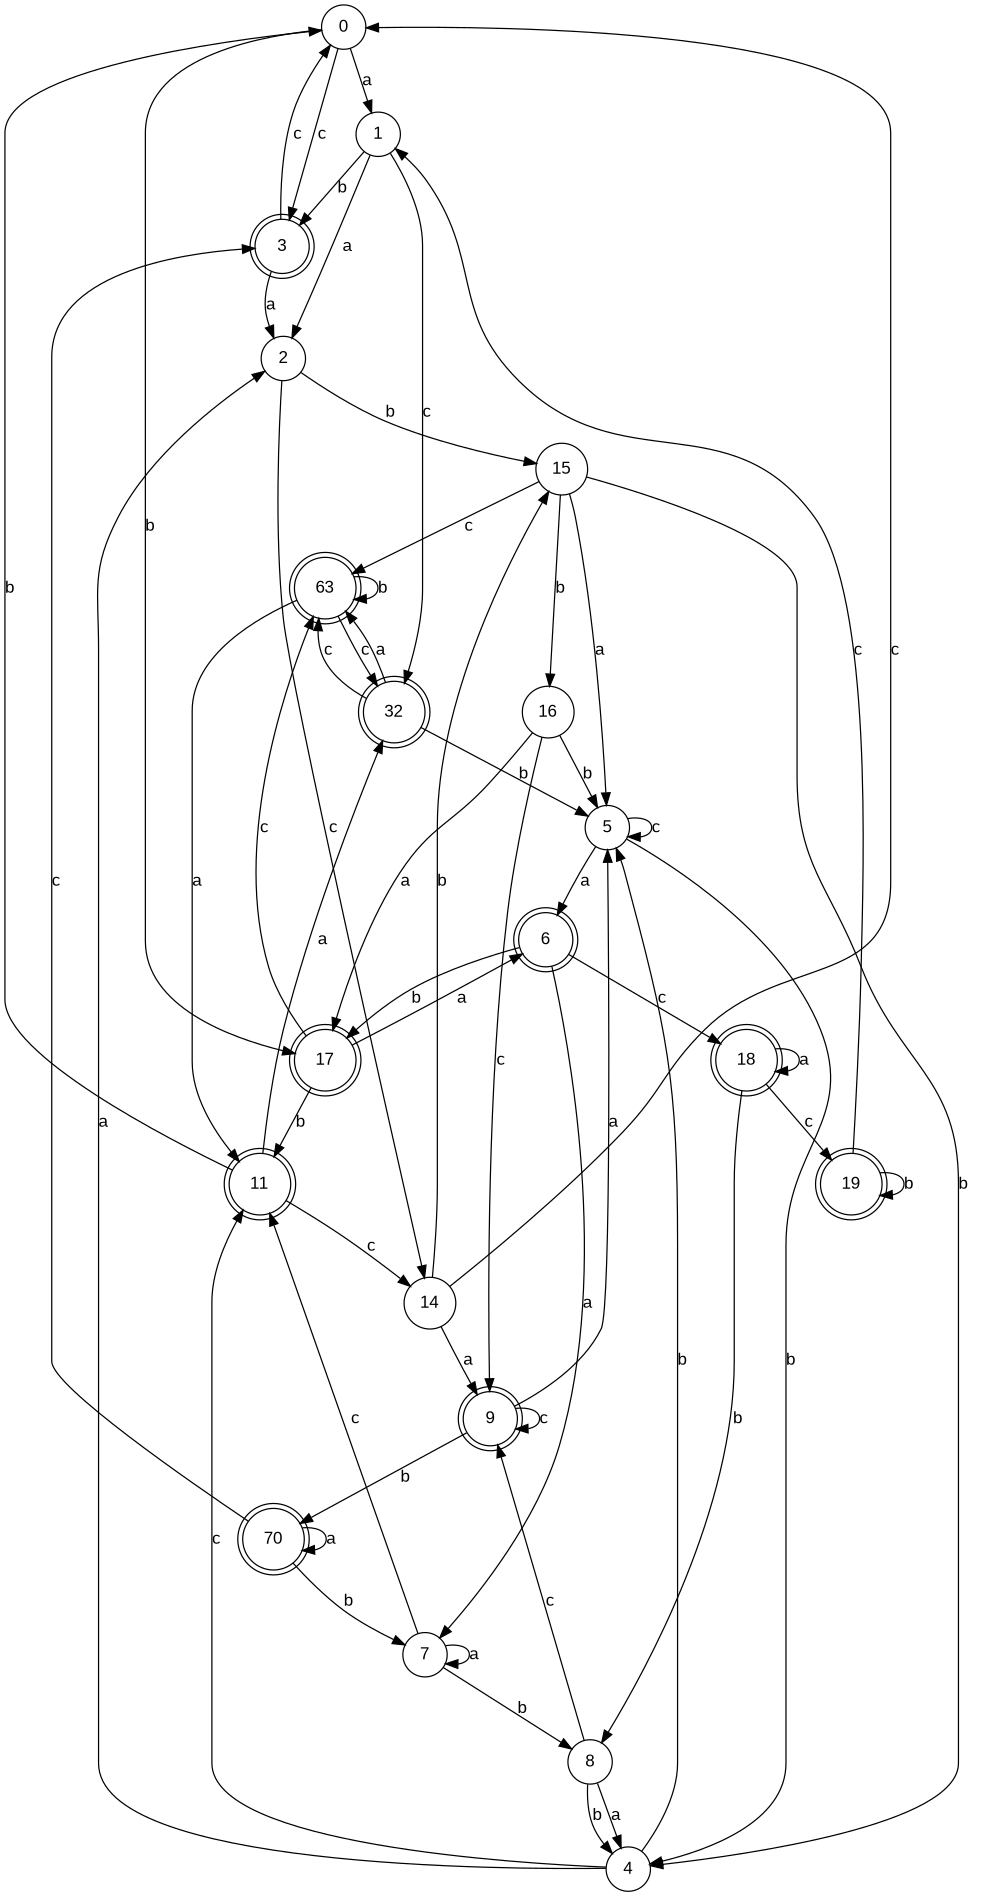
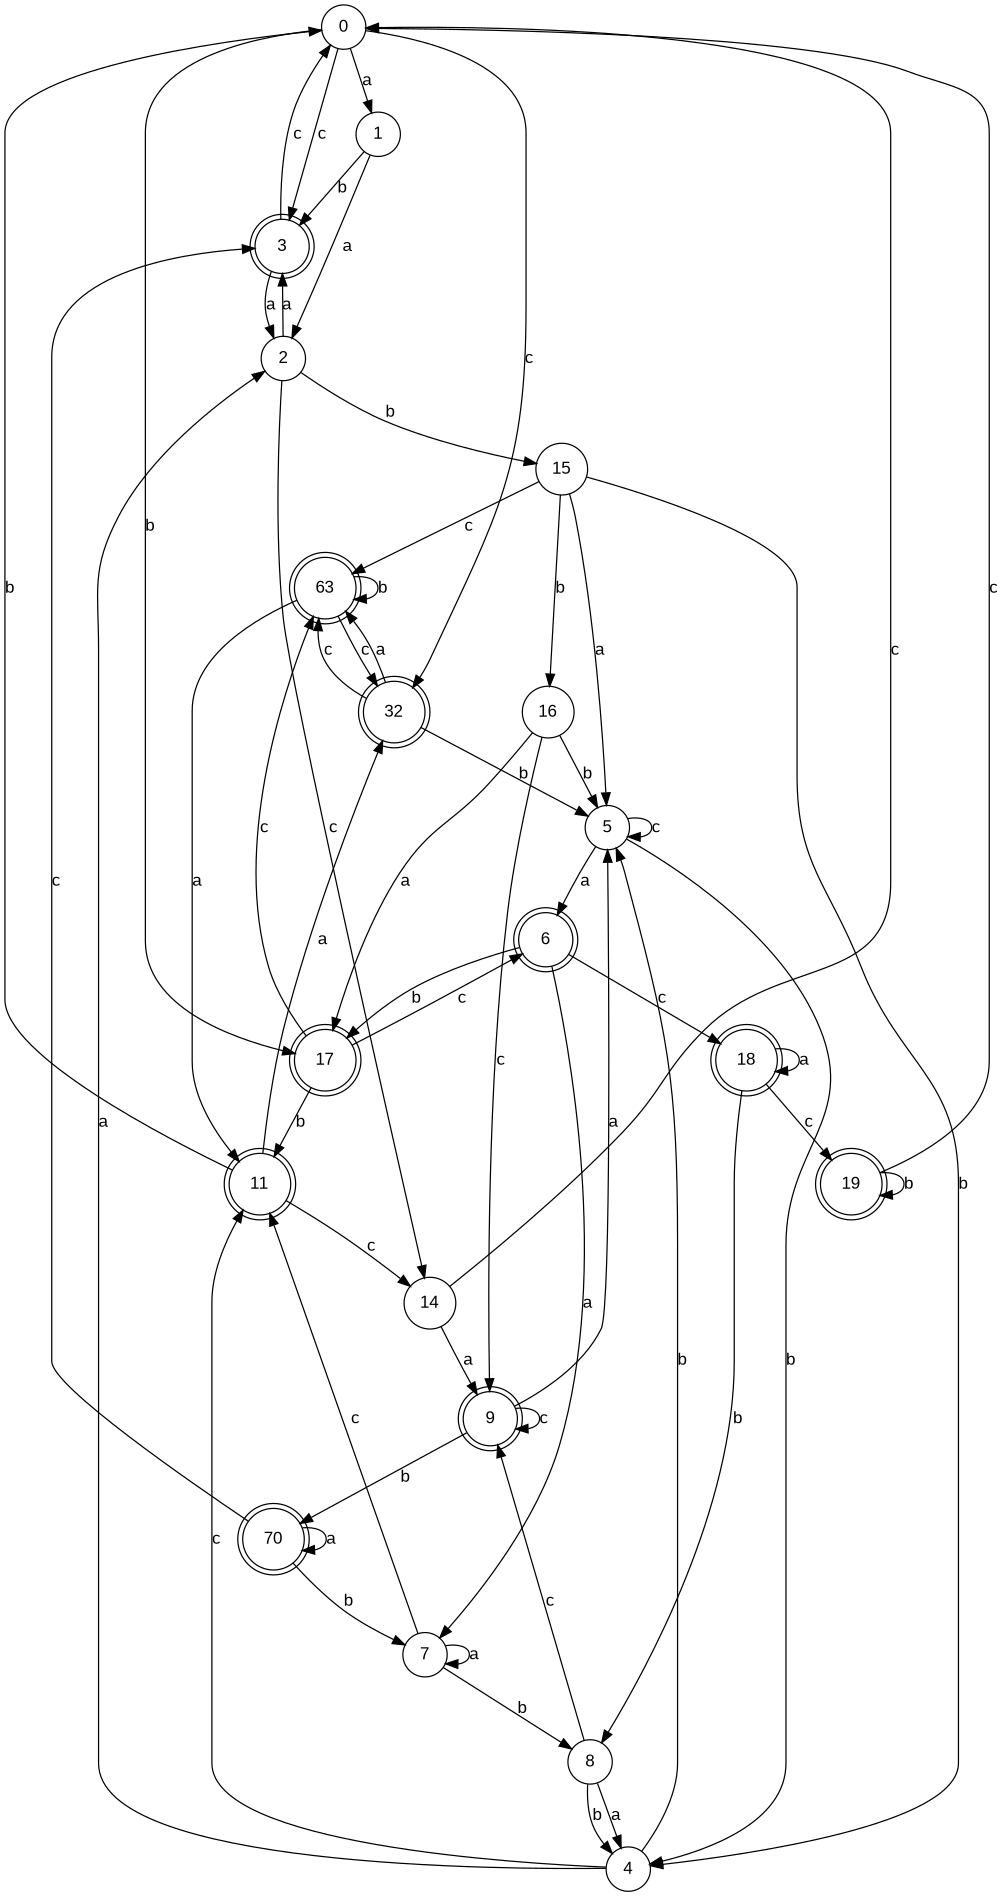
edge "2" -> "3": added, label "a"
edge "1" -> "32": now "0" -> "32"
edge "19" -> "1": now "19" -> "0"
edge "14" -> "15": removed, label "b"
edge "17" -> "6": label "a" -> "c"
